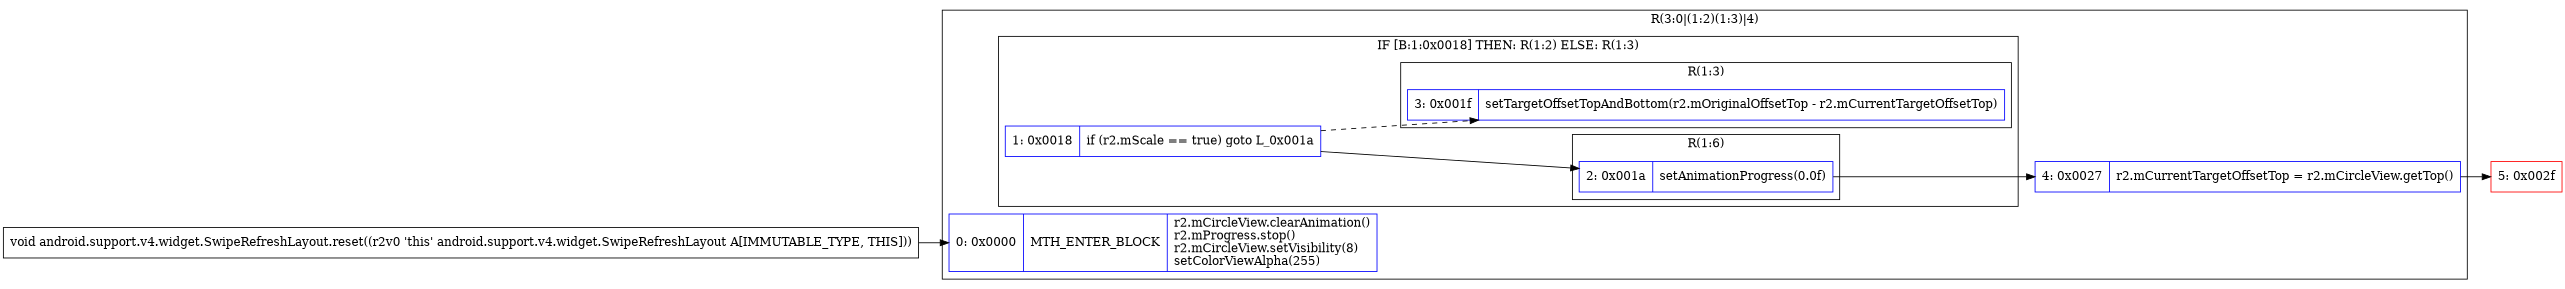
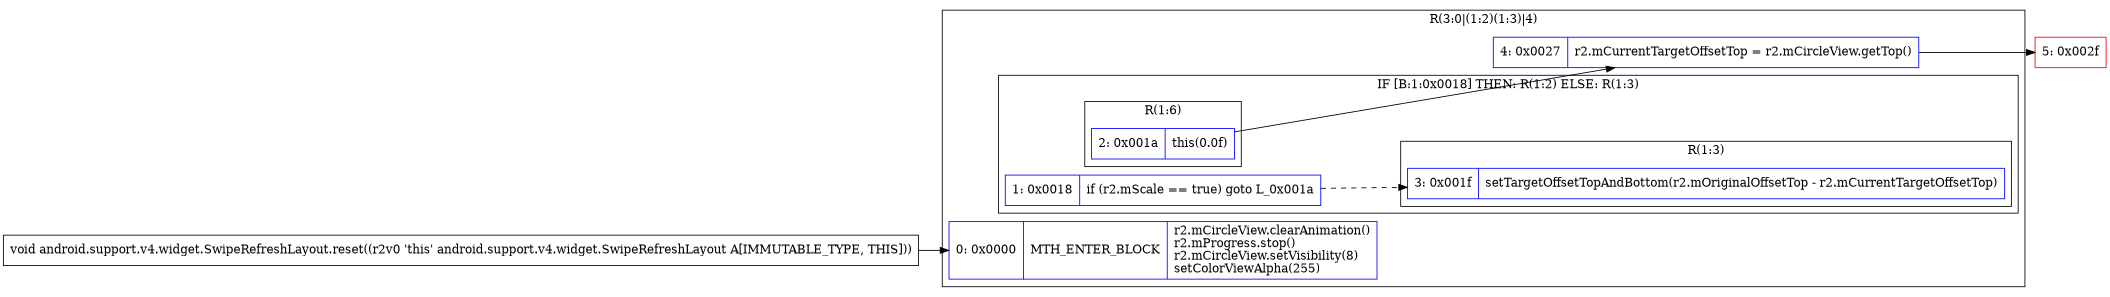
edge "1: 0x0018" -> "2: 0x001a": removed
node "2: 0x001a": text "setAnimationProgress(0.0f)" -> "this(0.0f)"
